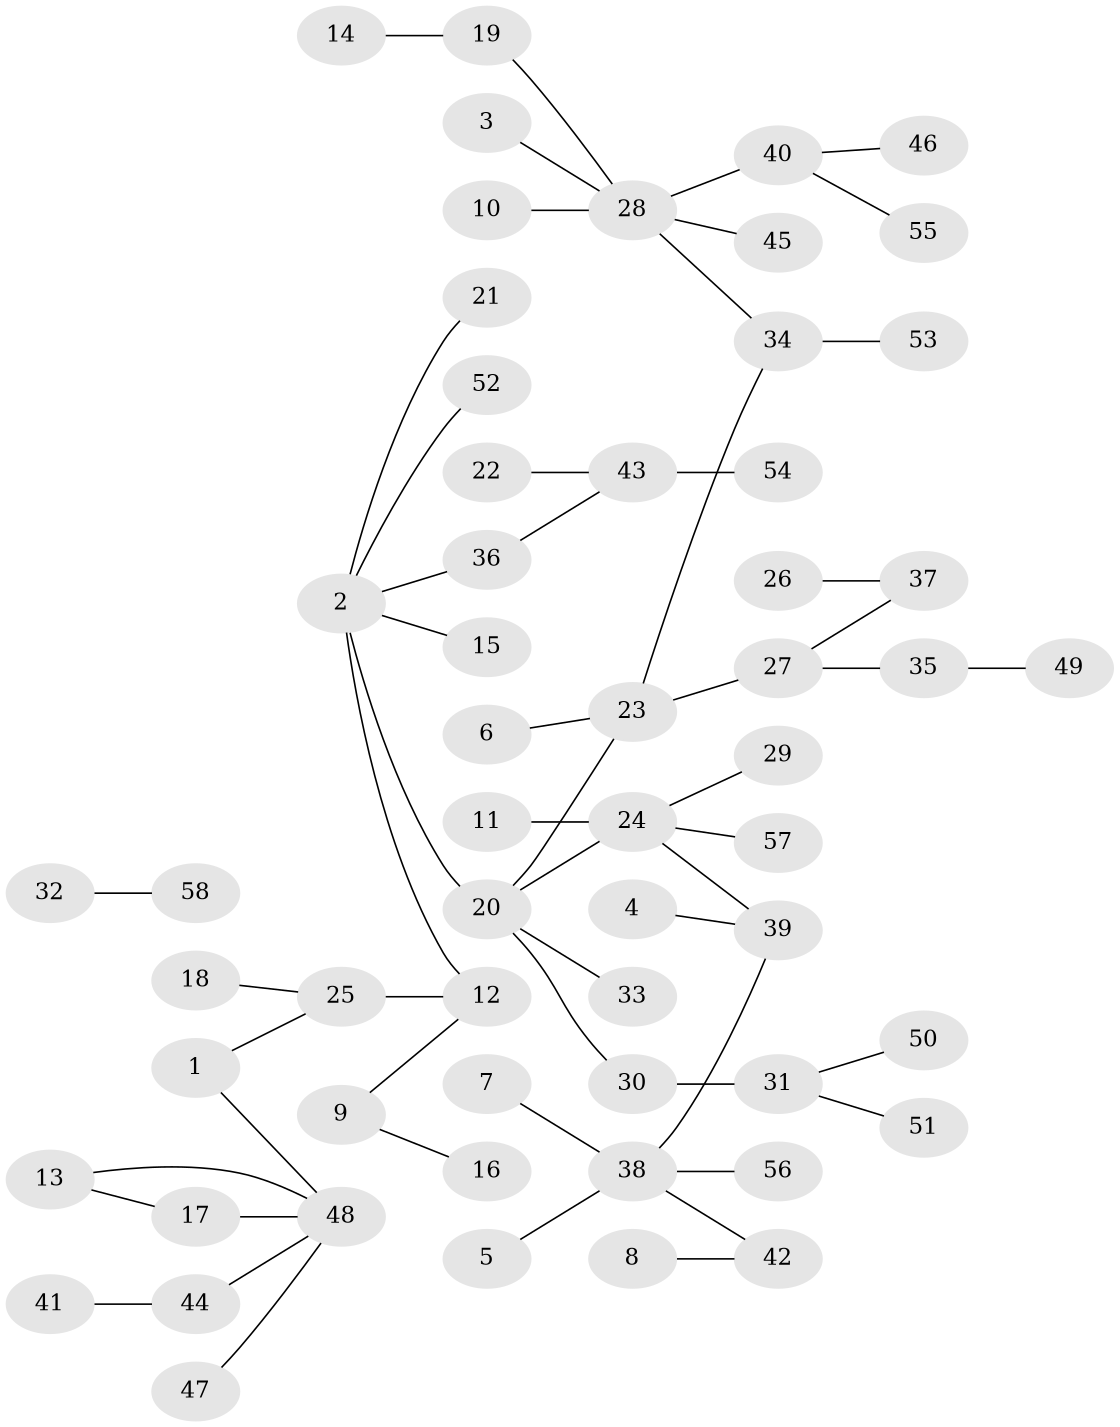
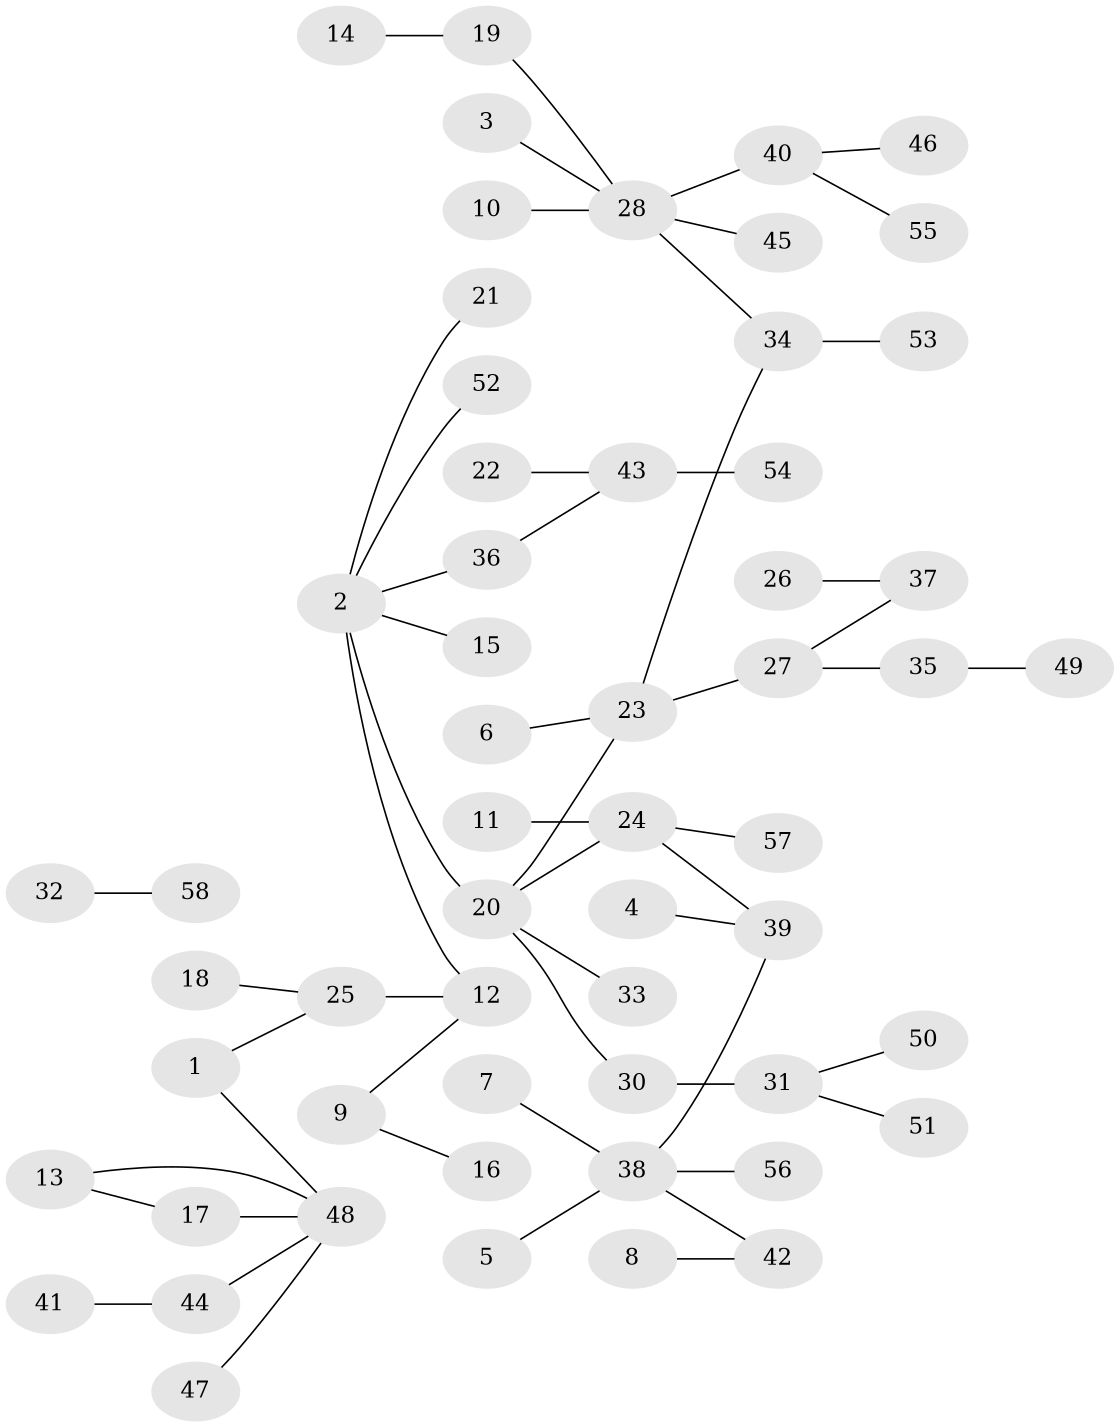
node "29": removed
